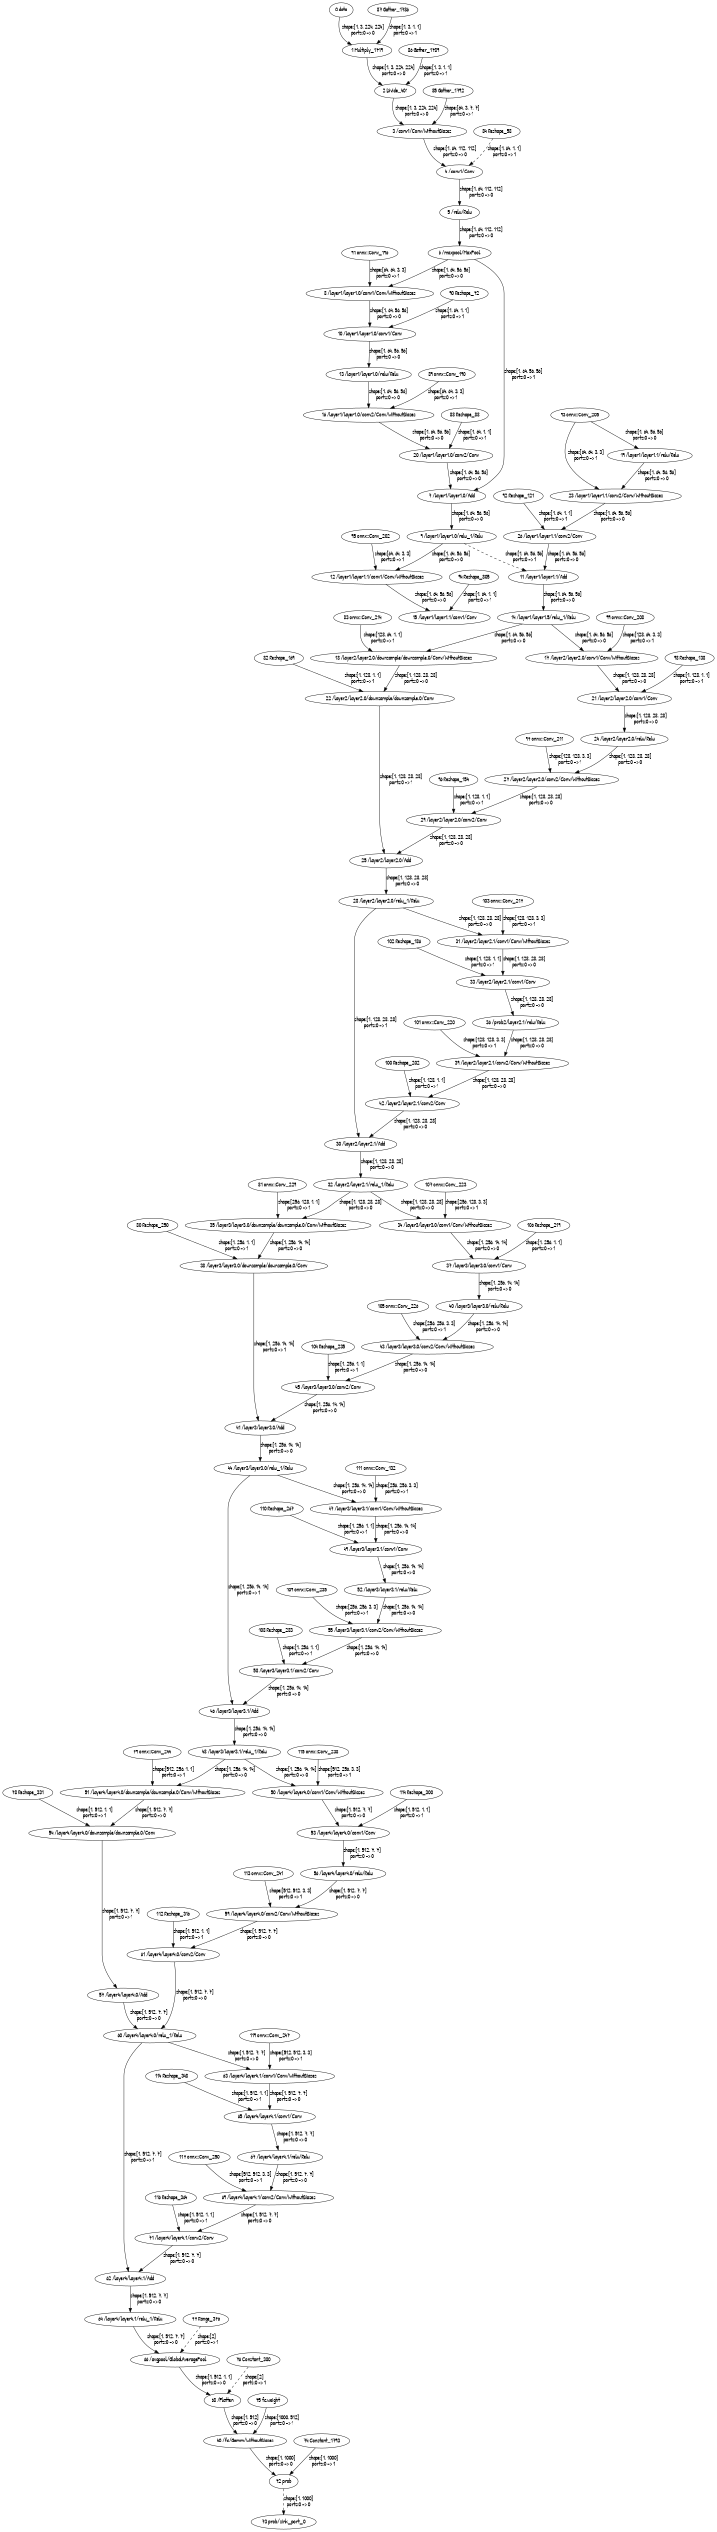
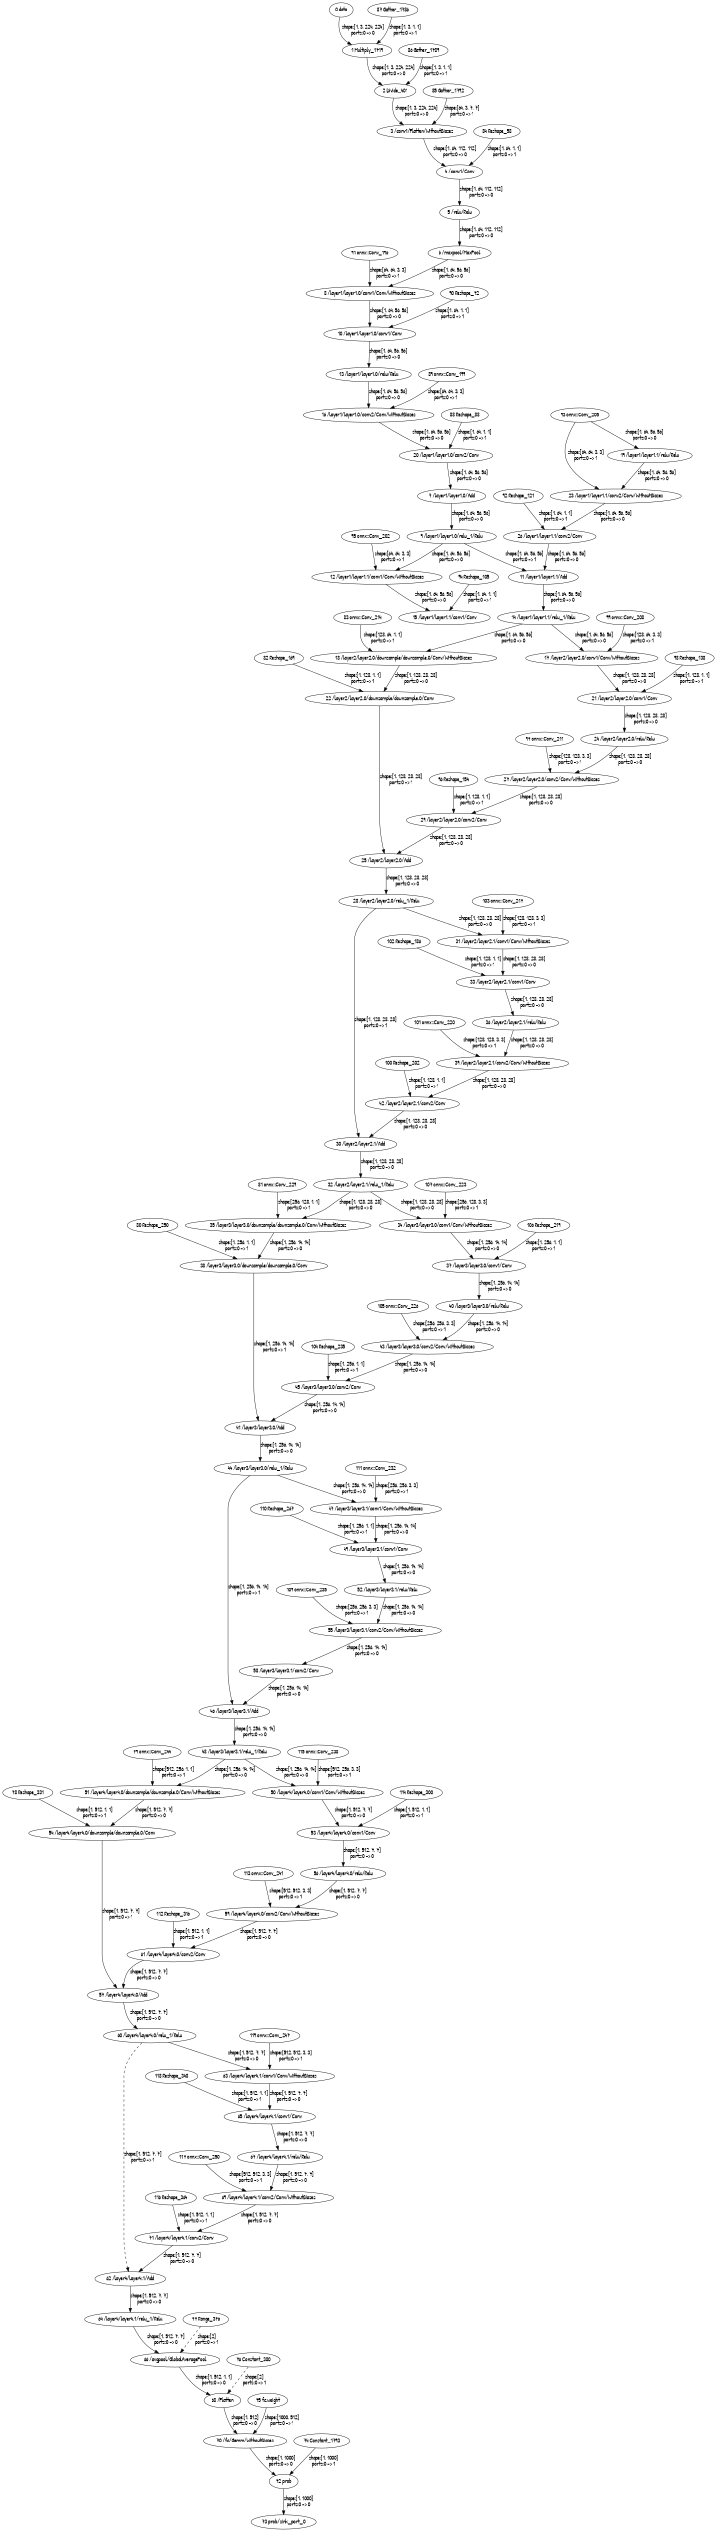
node "3 /conv1/Conv/WithoutBiases": label "3 /conv1/Conv/WithoutBiases" -> "3 /conv1/Flatten/WithoutBiases"
edge "84 Reshape_58" -> "4 /conv1/Conv": style dashed -> solid
edge "6 /maxpool/MaxPool" -> "7 /layer1/layer1.0/Add": removed, label "shape:[1, 64, 56, 56] ports:0 -> 1"
node "89 onnx::Conv_190": label "89 onnx::Conv_190" -> "89 onnx::Conv_199"
edge "9 /layer1/layer1.0/relu_1/Relu" -> "11 /layer1/layer1.1/Add": style dashed -> solid
node "94 Reshape_805": label "94 Reshape_805" -> "94 Reshape_105"
node "14 /layer1/layer1.5/relu_1/Relu": label "14 /layer1/layer1.5/relu_1/Relu" -> "14 /layer1/layer1.1/relu_1/Relu"
node "36 /prob2/layer2.1/relu/Relu": label "36 /prob2/layer2.1/relu/Relu" -> "36 /layer2/layer2.1/relu/Relu"
node "111 onnx::Conv_132": label "111 onnx::Conv_132" -> "111 onnx::Conv_232"
node "108 Reshape_283": removed
edge "61 /layer4/layer4.0/conv2/Conv" -> "60 /layer4/layer4.0/relu_1/Relu": now "61 /layer4/layer4.0/conv2/Conv" -> "57 /layer4/layer4.0/Add"
node "114 Reshape_348": label "114 Reshape_348" -> "118 Reshape_348"
edge "60 /layer4/layer4.0/relu_1/Relu" -> "62 /layer4/layer4.1/Add": style solid -> dashed
node "40 /fc/Gemm/WithoutBiases": label "40 /fc/Gemm/WithoutBiases" -> "70 /fc/Gemm/WithoutBiases"
edge "72 prob" -> "73 prob/sink_port_0": style dashed -> solid
